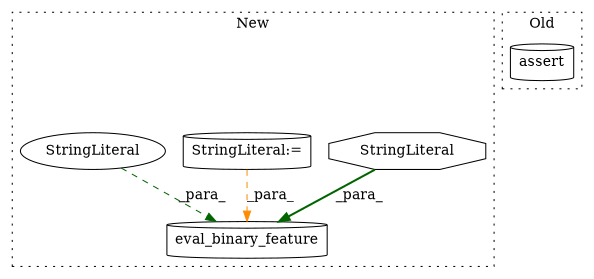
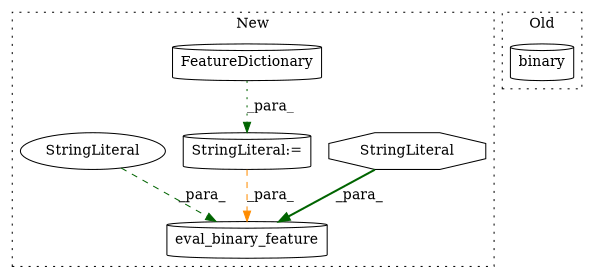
node "FeatureDictionary": added
node "assert": label "assert" -> "binary"
